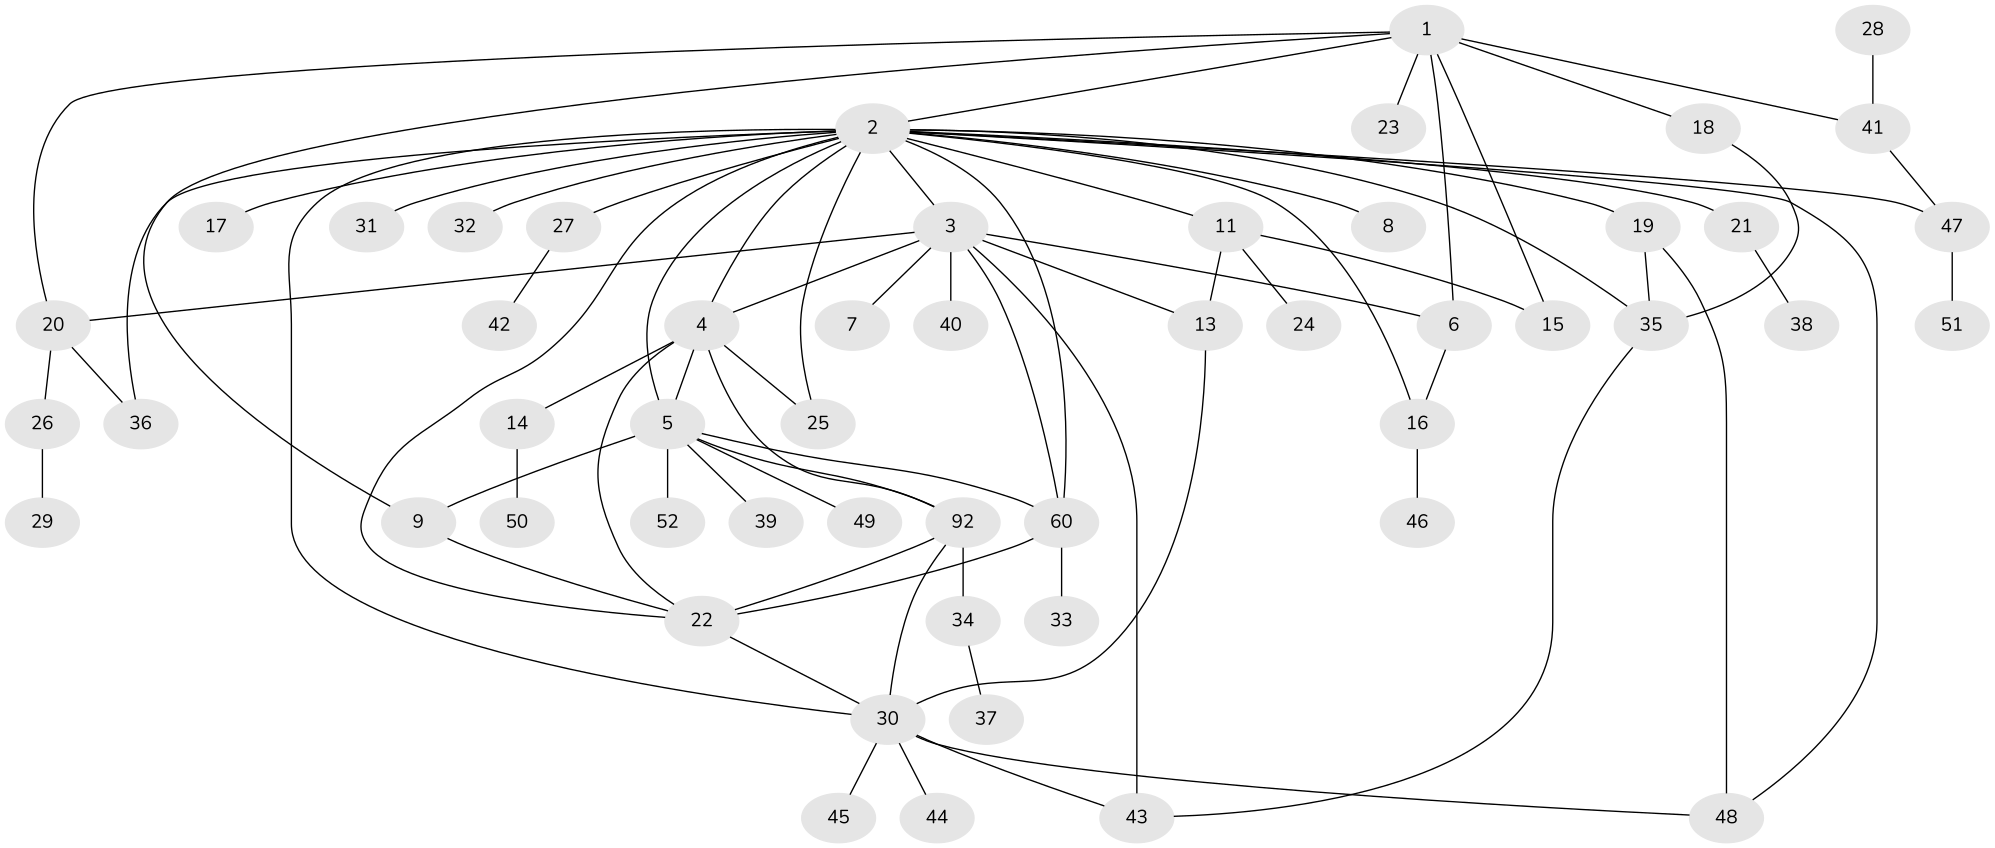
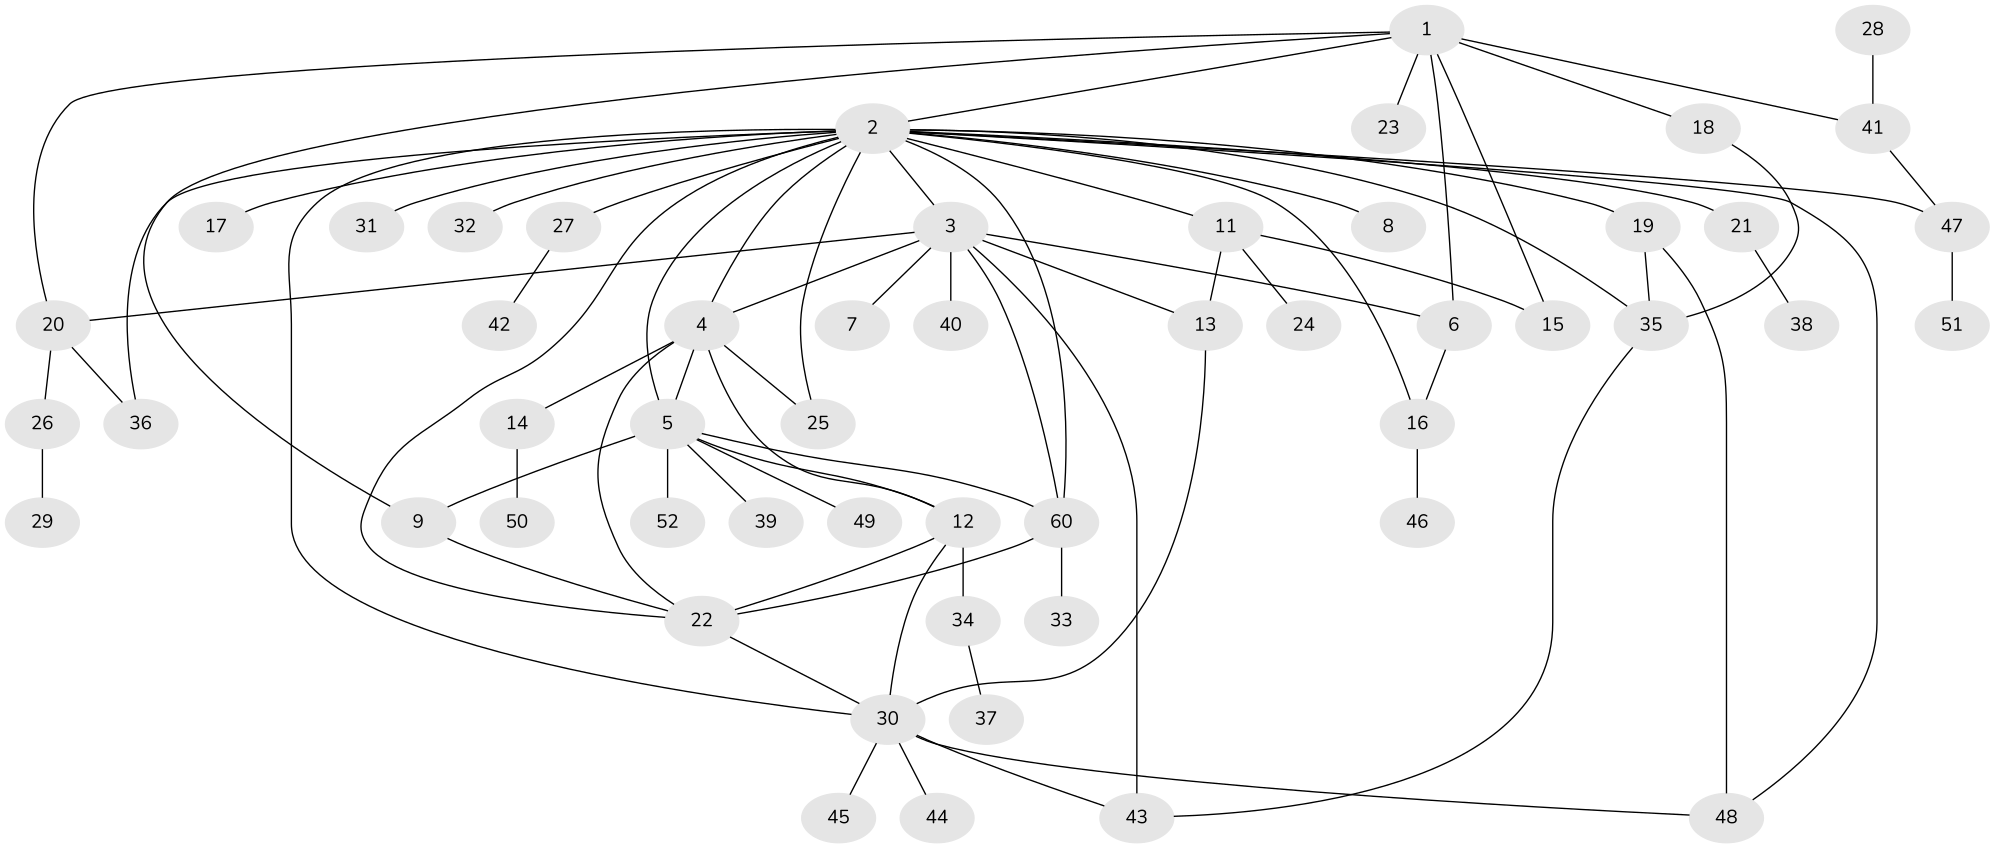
node "92": label "92" -> "12"
